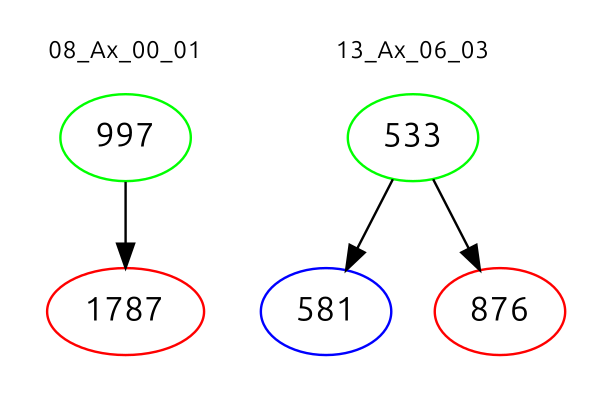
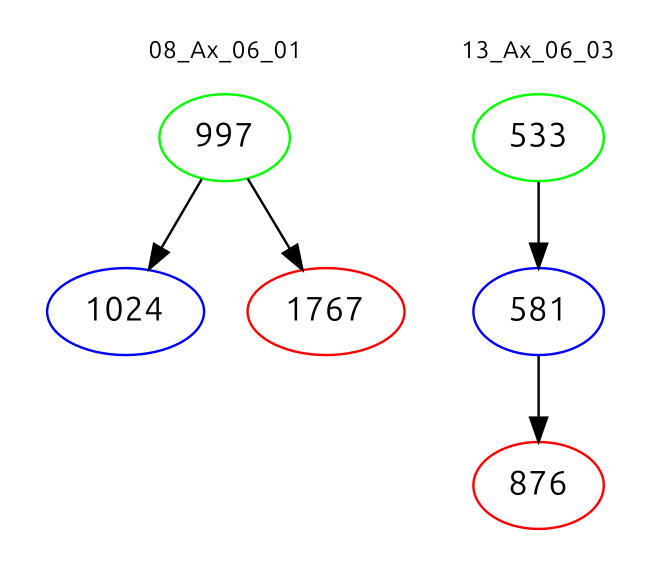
cluster "08_Ax_00_01": label "08_Ax_00_01" -> "08_Ax_06_01"
edge "533" -> "876": now "581" -> "876"
node "1787": label "1787" -> "1767"
node "1024": added
